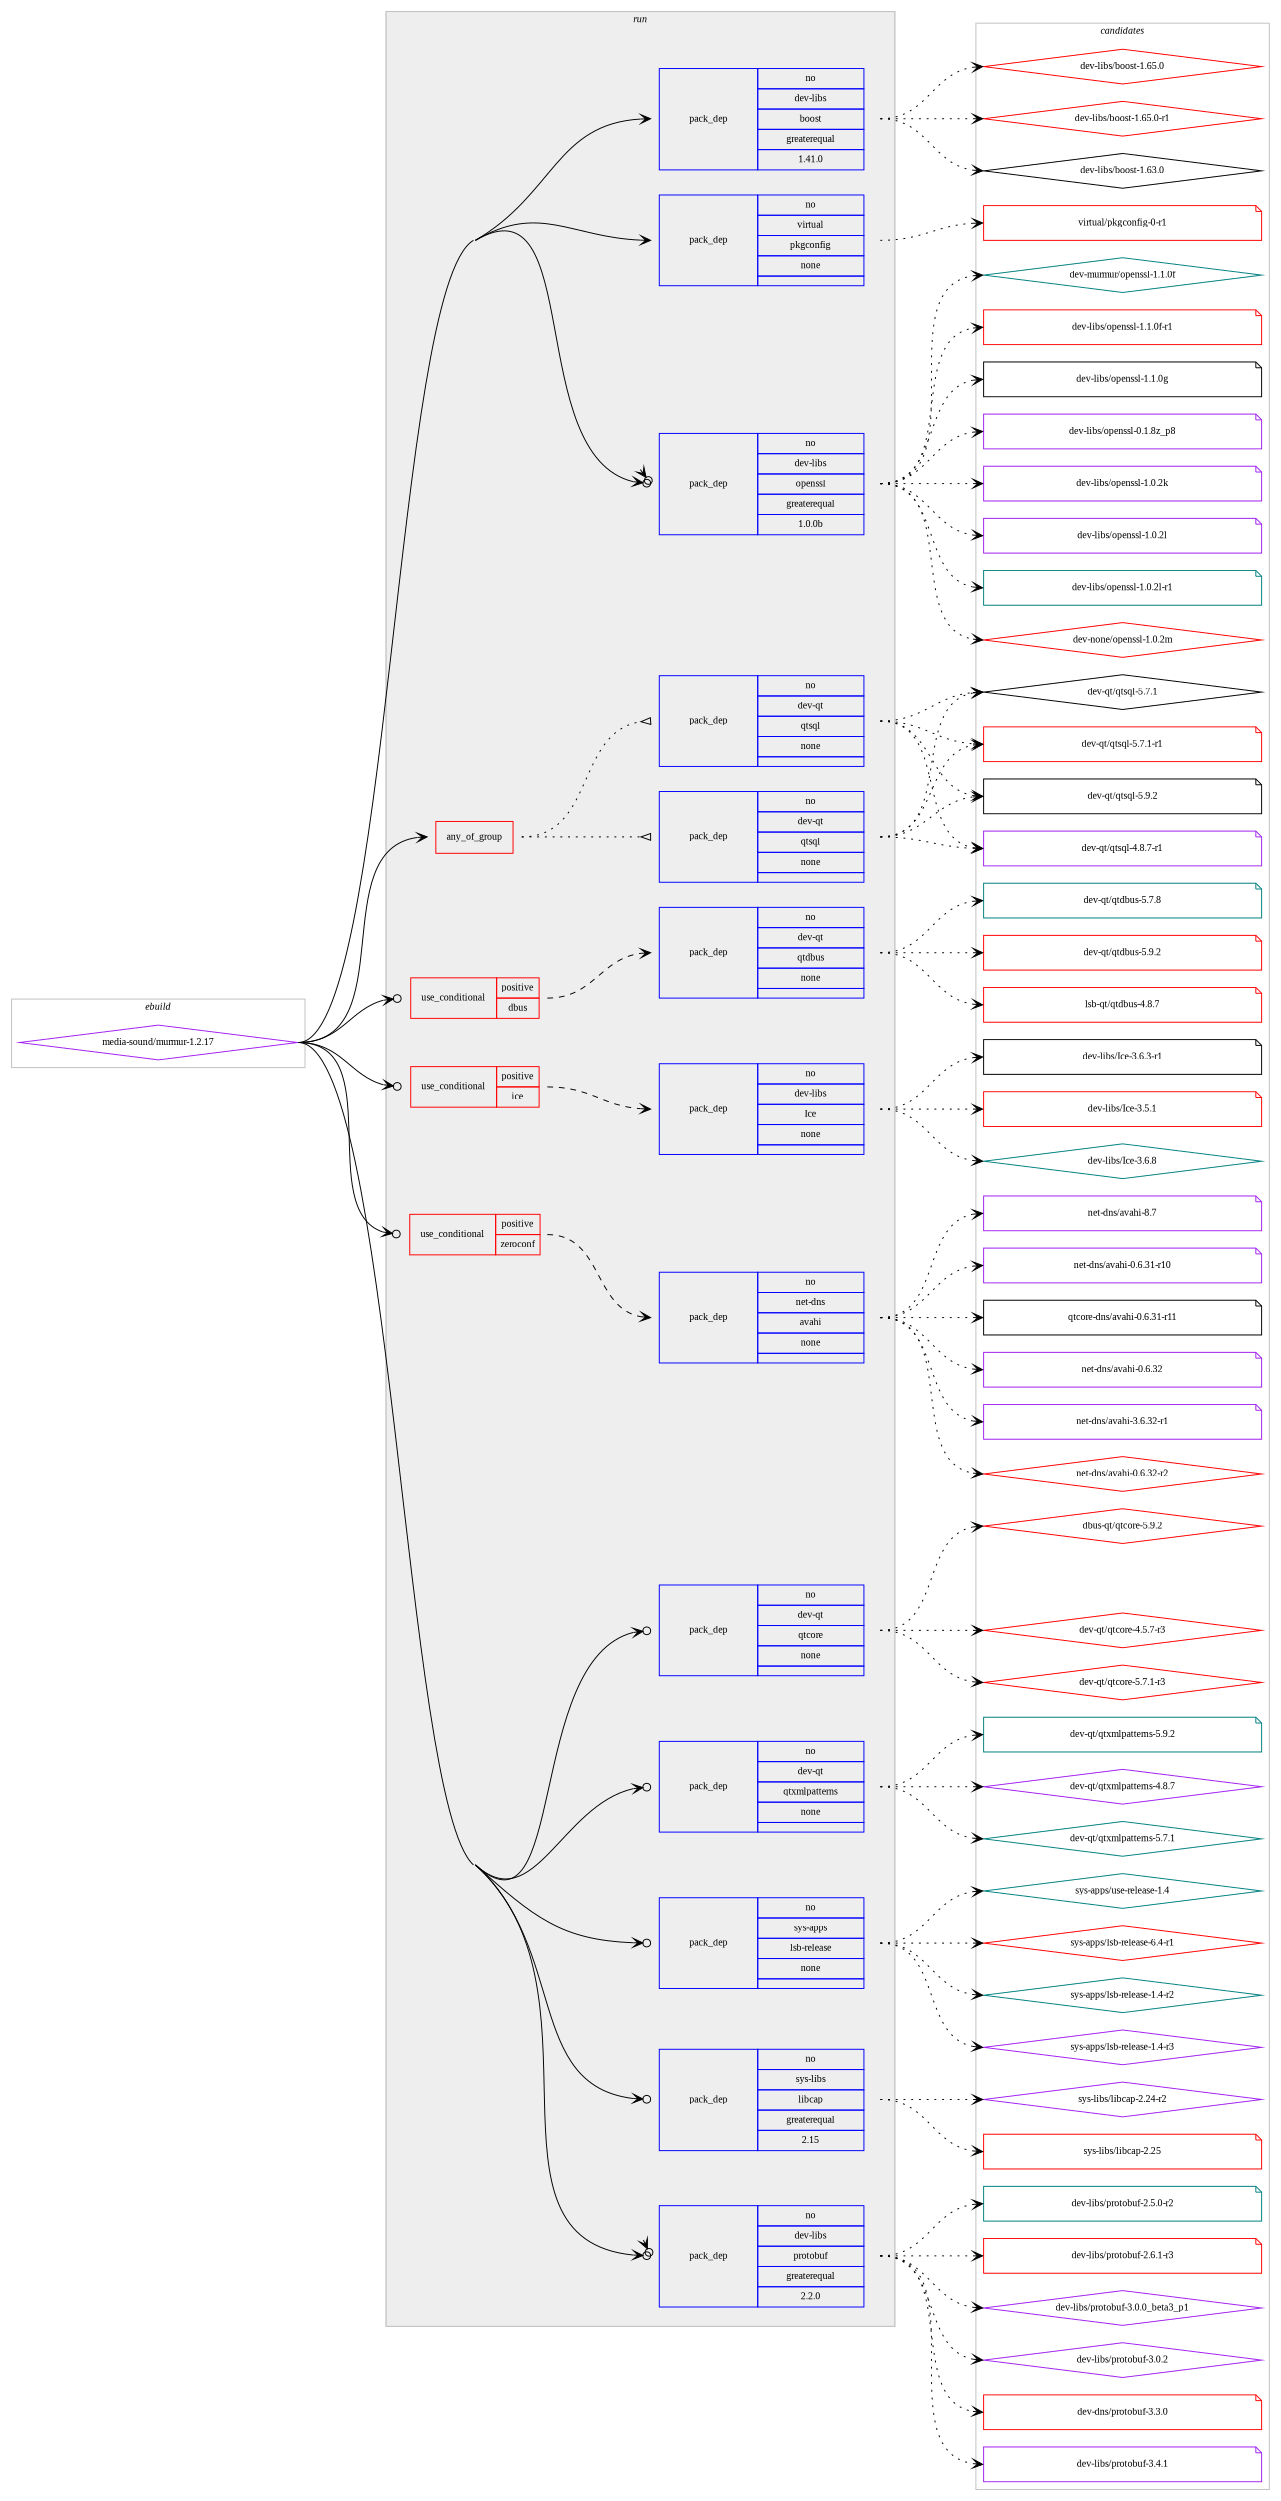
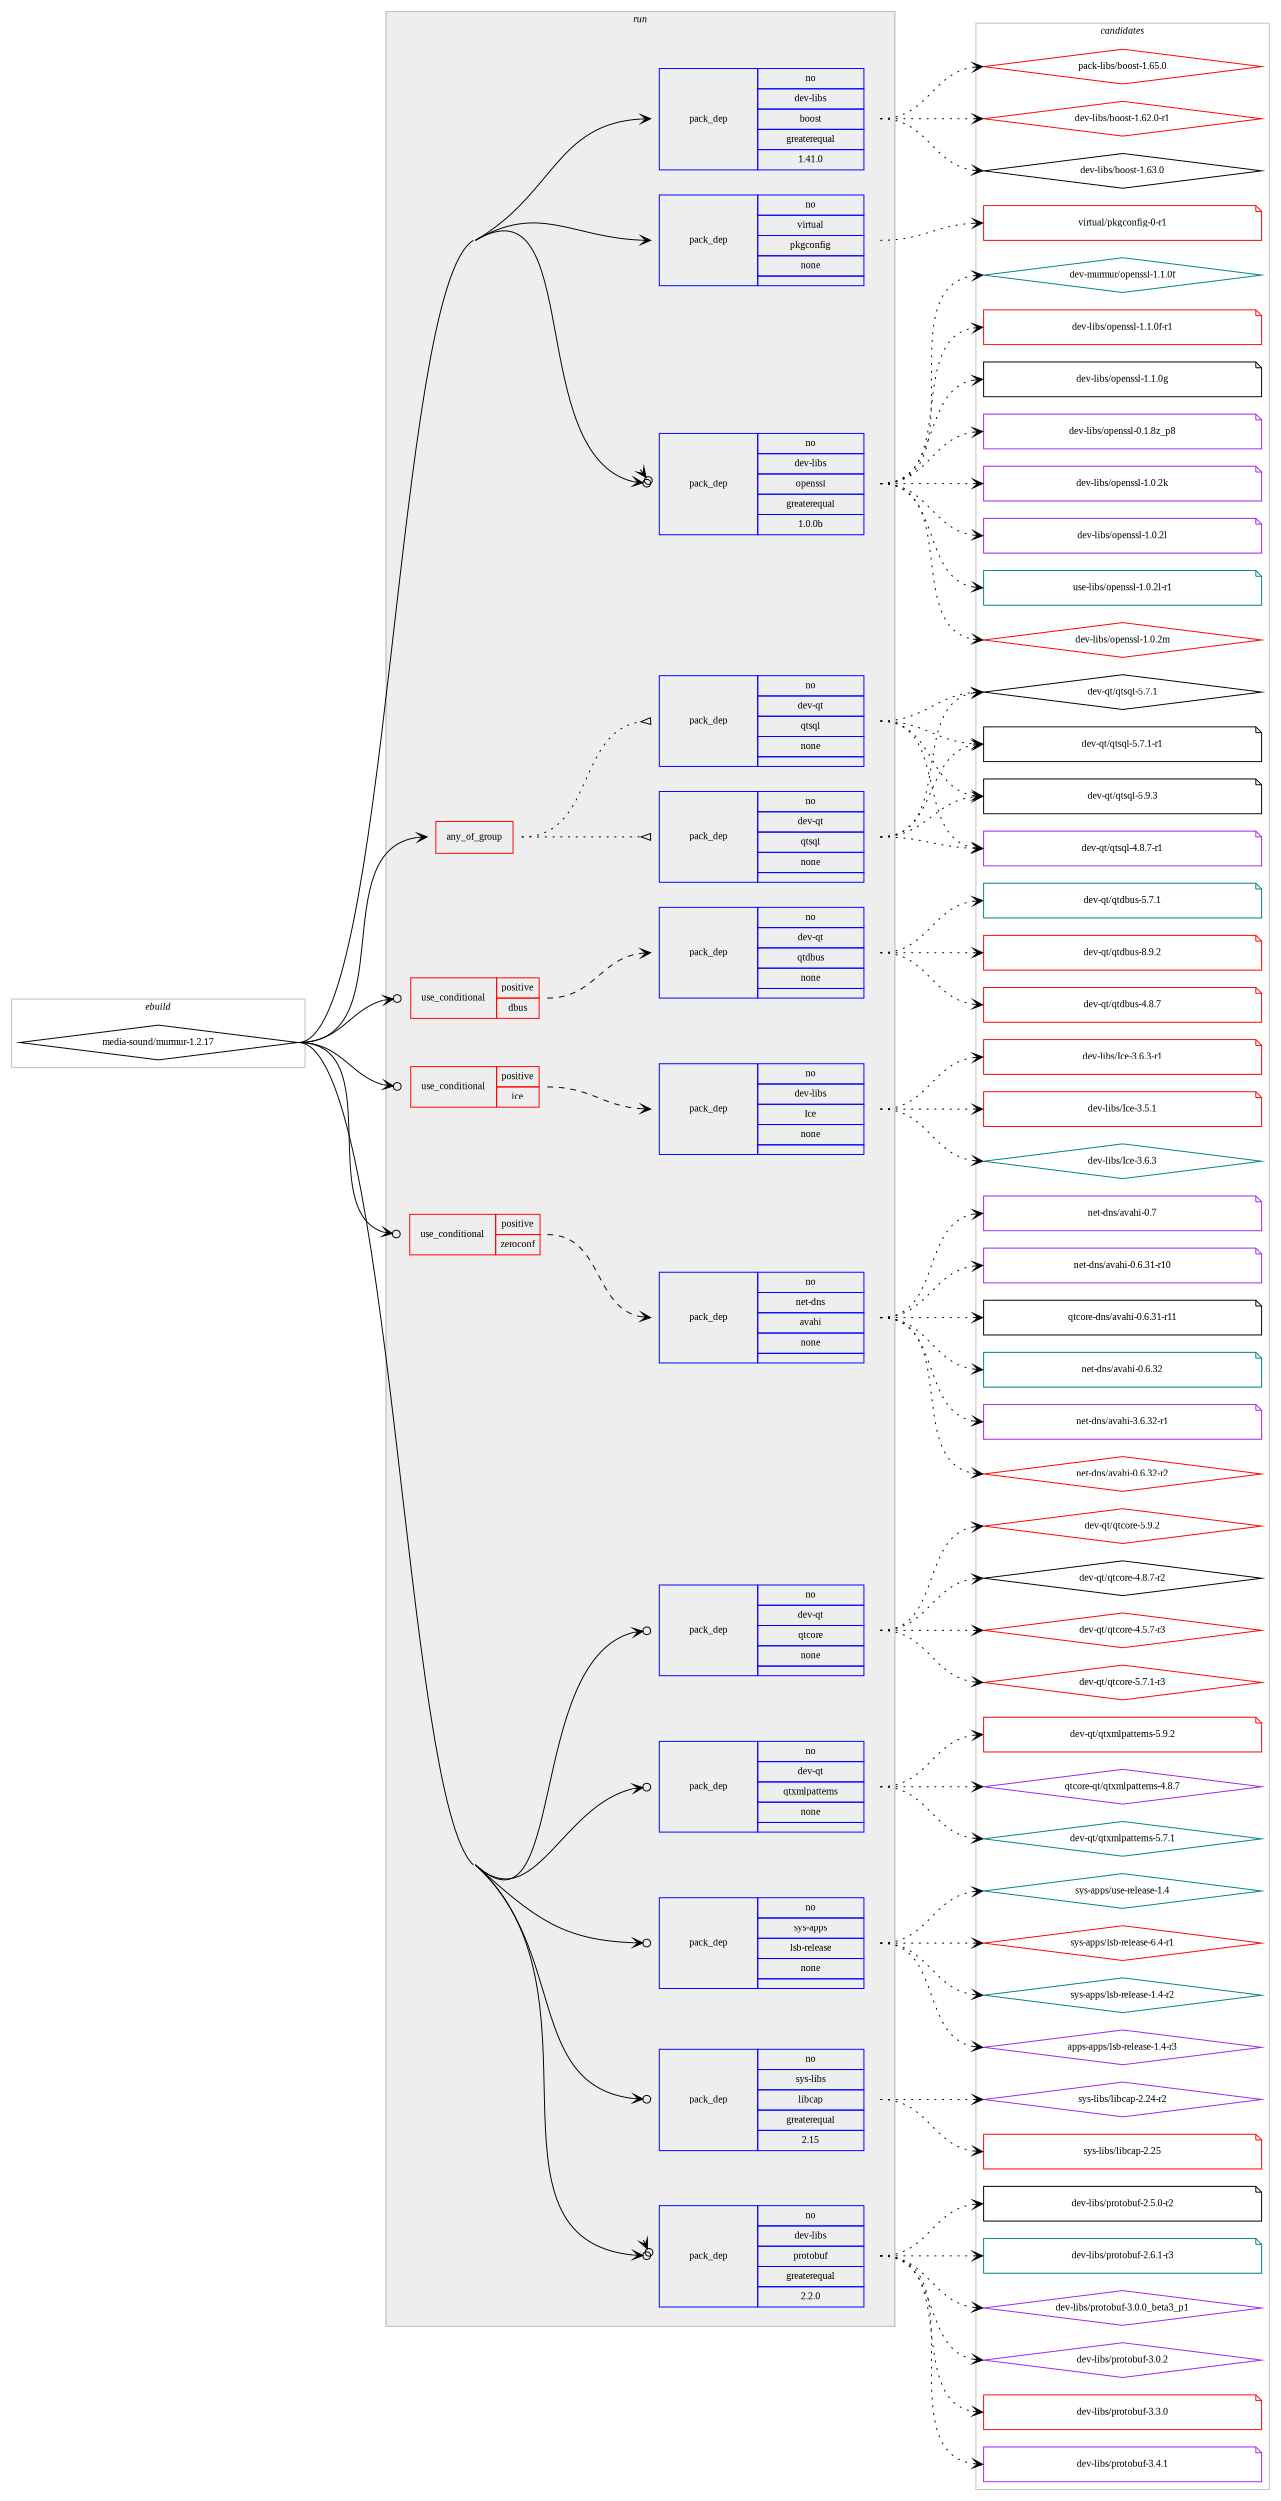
node "dev-libs/boost-1.65.0": label "dev-libs/boost-1.65.0" -> "pack-libs/boost-1.65.0"
node "dev-libs/boost-1.65.0-r1": label "dev-libs/boost-1.65.0-r1" -> "dev-libs/boost-1.62.0-r1"
node "dev-libs/openssl-1.0.2l-r1": label "dev-libs/openssl-1.0.2l-r1" -> "use-libs/openssl-1.0.2l-r1"
node "dev-none/openssl-1.0.2m": label "dev-none/openssl-1.0.2m" -> "dev-libs/openssl-1.0.2m"
node "dev-qt/qtsql-5.7.1-r1": color red -> black
node "dev-qt/qtsql-5.9.2": label "dev-qt/qtsql-5.9.2" -> "dev-qt/qtsql-5.9.3"
node "dev-qt/qtdbus-5.7.8": label "dev-qt/qtdbus-5.7.8" -> "dev-qt/qtdbus-5.7.1"
node "dev-qt/qtdbus-5.9.2": label "dev-qt/qtdbus-5.9.2" -> "dev-qt/qtdbus-8.9.2"
node "lsb-qt/qtdbus-4.8.7": label "lsb-qt/qtdbus-4.8.7" -> "dev-qt/qtdbus-4.8.7"
node "media-sound/murmur-1.2.17": color purple -> black
node "dev-libs/Ice-3.6.3-r1": color black -> red
node "dev-libs/Ice-3.6.8": label "dev-libs/Ice-3.6.8" -> "dev-libs/Ice-3.6.3"
node "net-dns/avahi-8.7": label "net-dns/avahi-8.7" -> "net-dns/avahi-0.7"
node "net-dns/avahi-0.6.32": color purple -> teal
node "dbus-qt/qtcore-5.9.2": label "dbus-qt/qtcore-5.9.2" -> "dev-qt/qtcore-5.9.2"
node "dev-qt/qtcore-4.8.7-r2": added
node "dev-qt/qtxmlpatterns-5.9.2": color teal -> red
node "dev-qt/qtxmlpatterns-4.8.7": label "dev-qt/qtxmlpatterns-4.8.7" -> "qtcore-qt/qtxmlpatterns-4.8.7"
node "sys-apps/lsb-release-1.4-r3": label "sys-apps/lsb-release-1.4-r3" -> "apps-apps/lsb-release-1.4-r3"
node "dev-libs/protobuf-2.5.0-r2": color teal -> black
node "dev-libs/protobuf-2.6.1-r3": color red -> teal
node "dev-dns/protobuf-3.3.0": label "dev-dns/protobuf-3.3.0" -> "dev-libs/protobuf-3.3.0"
